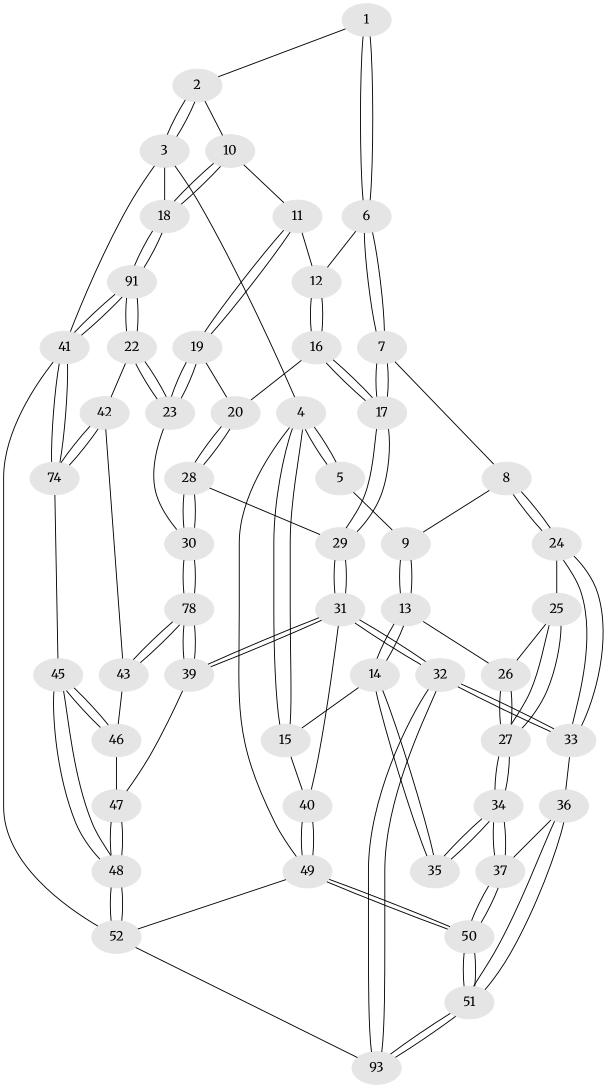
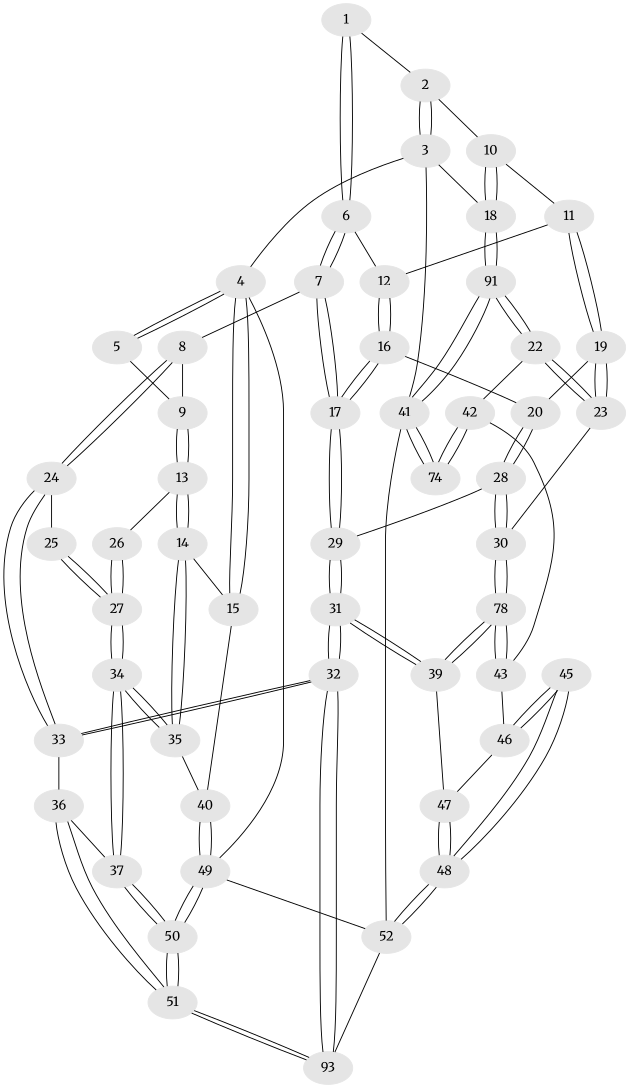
edge "74" -- "45": removed
edge "25" -- "26": removed
edge "31" -- "40": now "35" -- "40"
